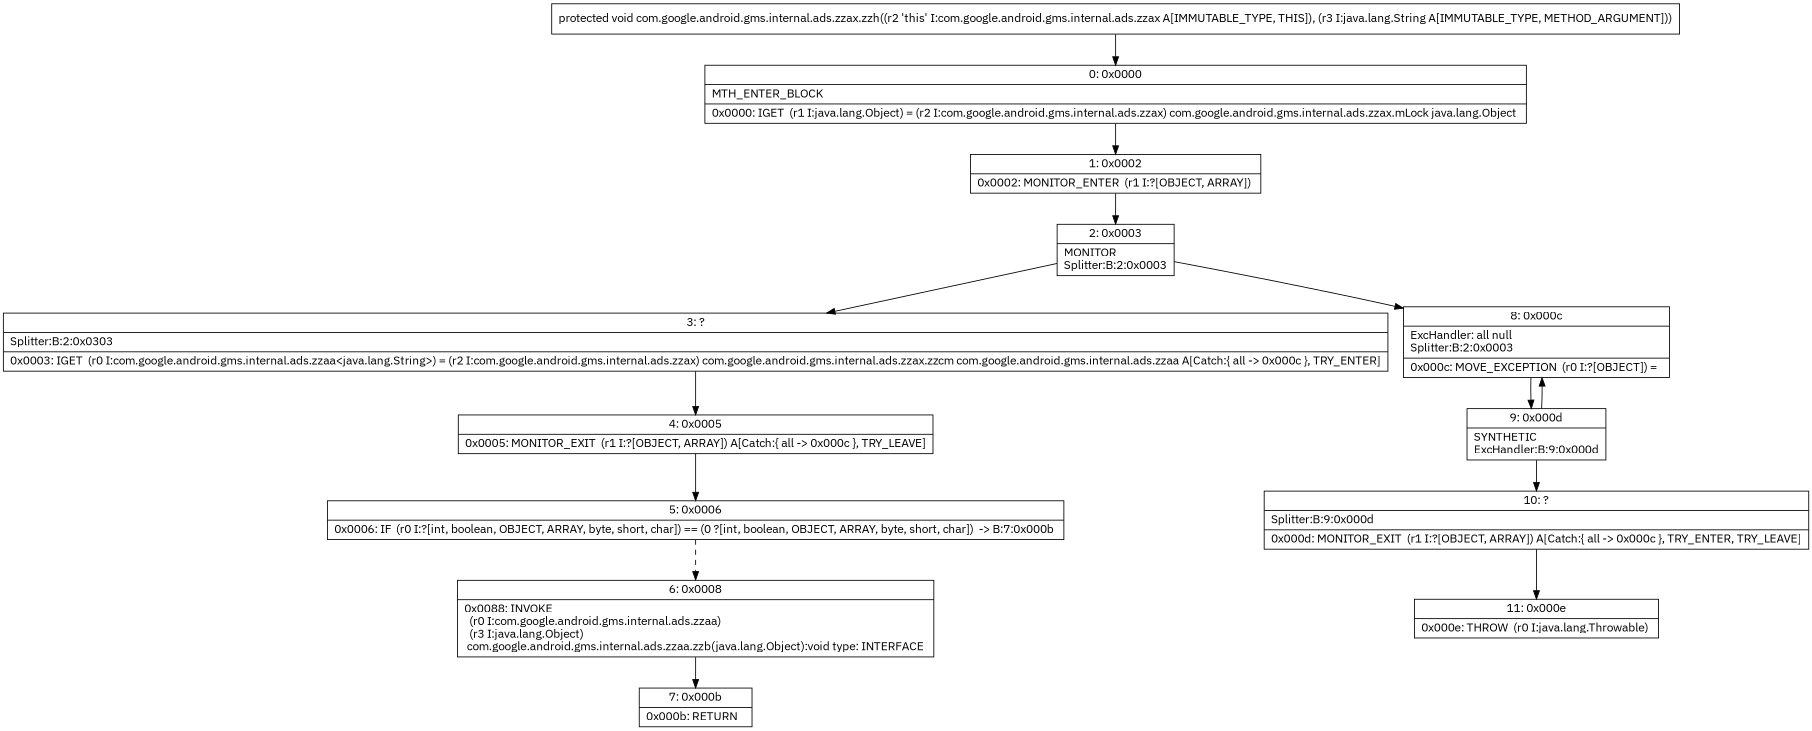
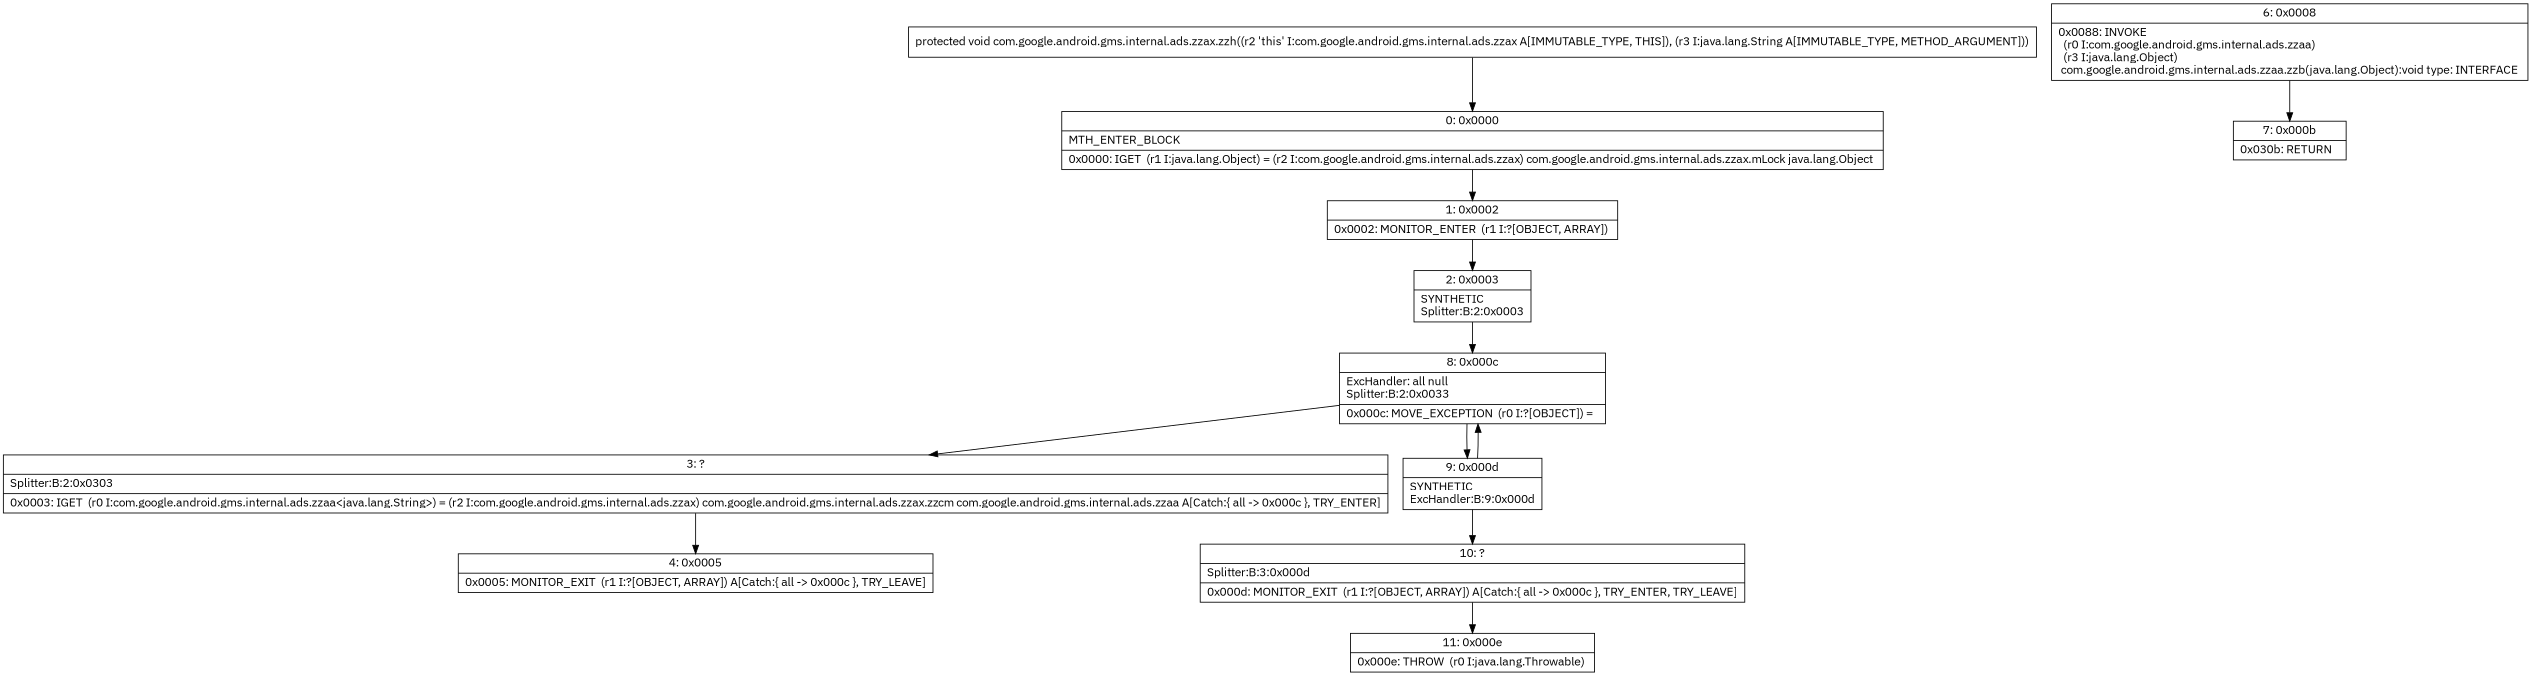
node "2: 0x0003": text "MONITOR" -> "SYNTHETIC"
edge "2: 0x0003" -> "3: ?": now "8: 0x000c" -> "3: ?"
node "8: 0x000c": text "Splitter:B:2:0x0003" -> "Splitter:B:2:0x0033"
node "5: 0x0006": removed
node "10: ?": text "Splitter:B:9:0x000d" -> "Splitter:B:3:0x000d"
node "7: 0x000b": text "0x000b: RETURN" -> "0x030b: RETURN"
